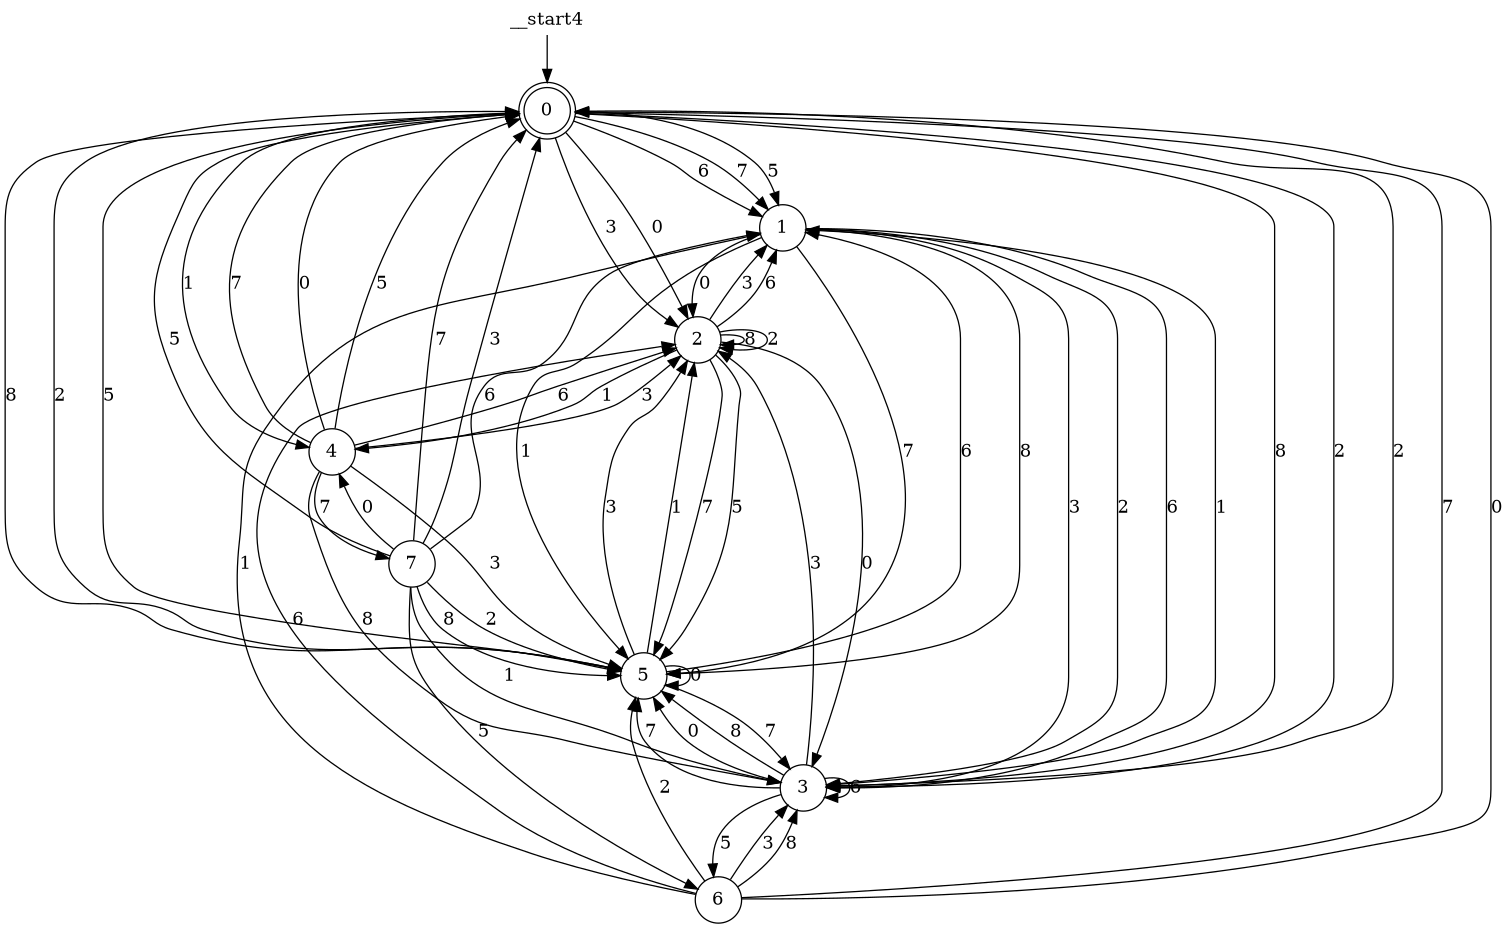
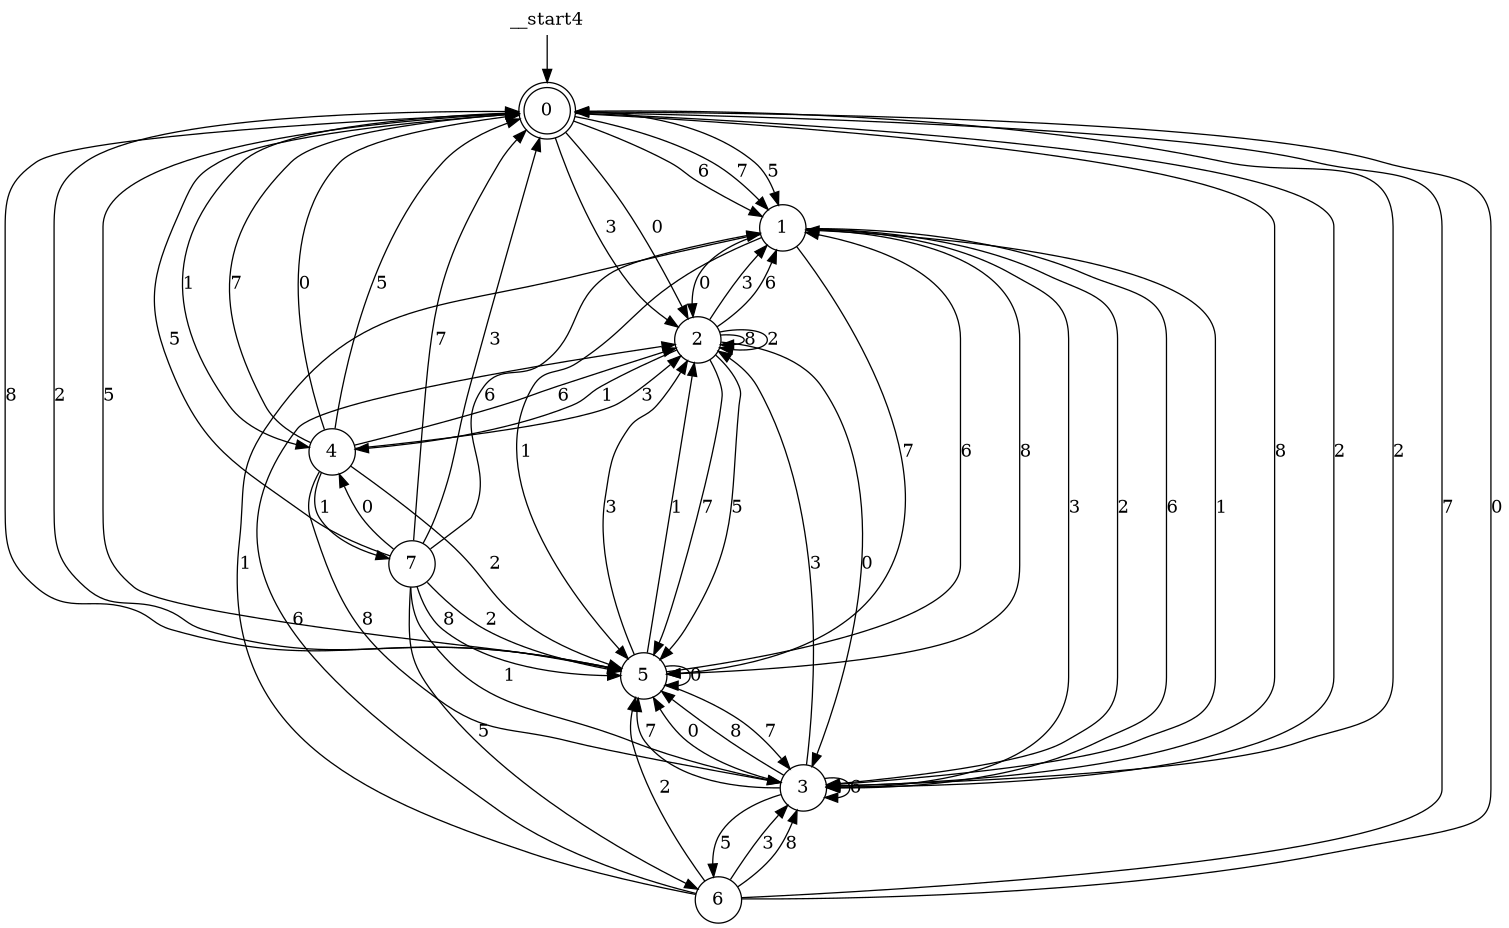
edge "4" -> "7": label "7" -> "1"
edge "4" -> "5": label "3" -> "2"
